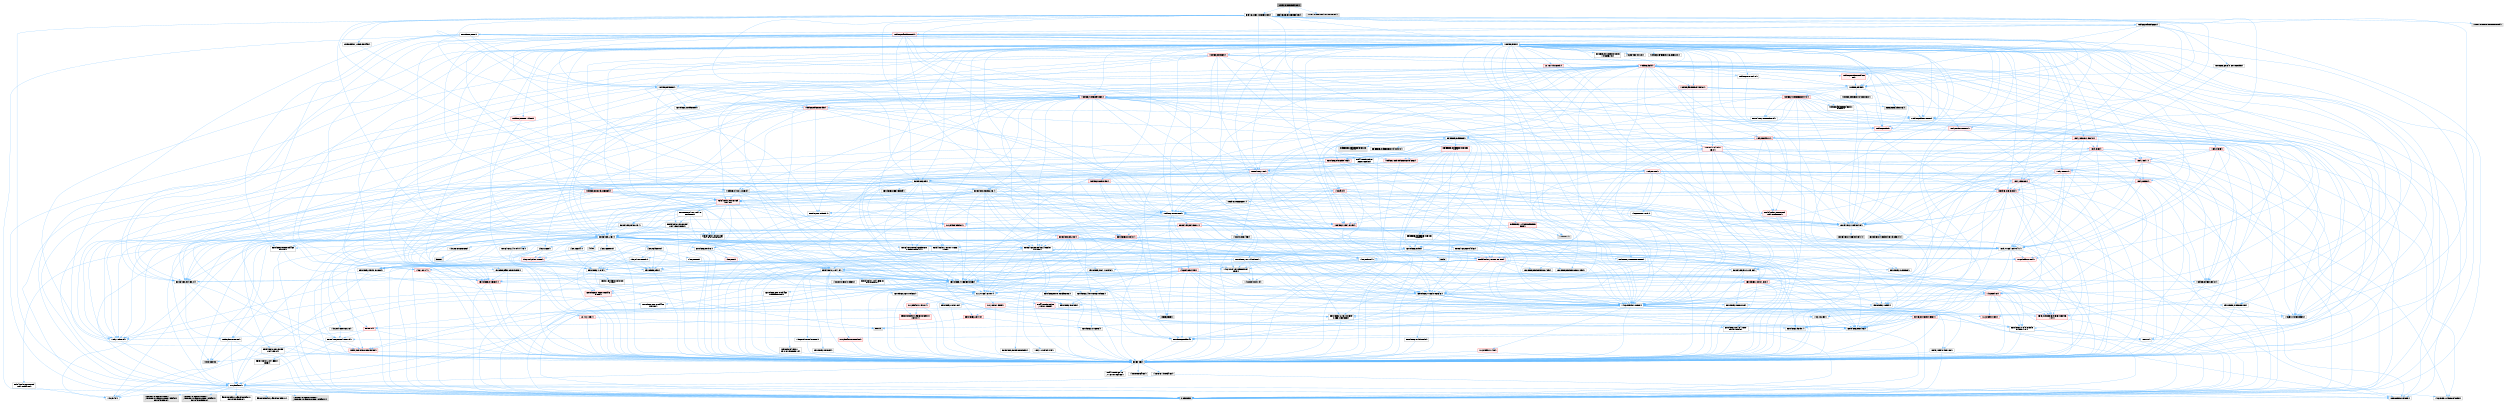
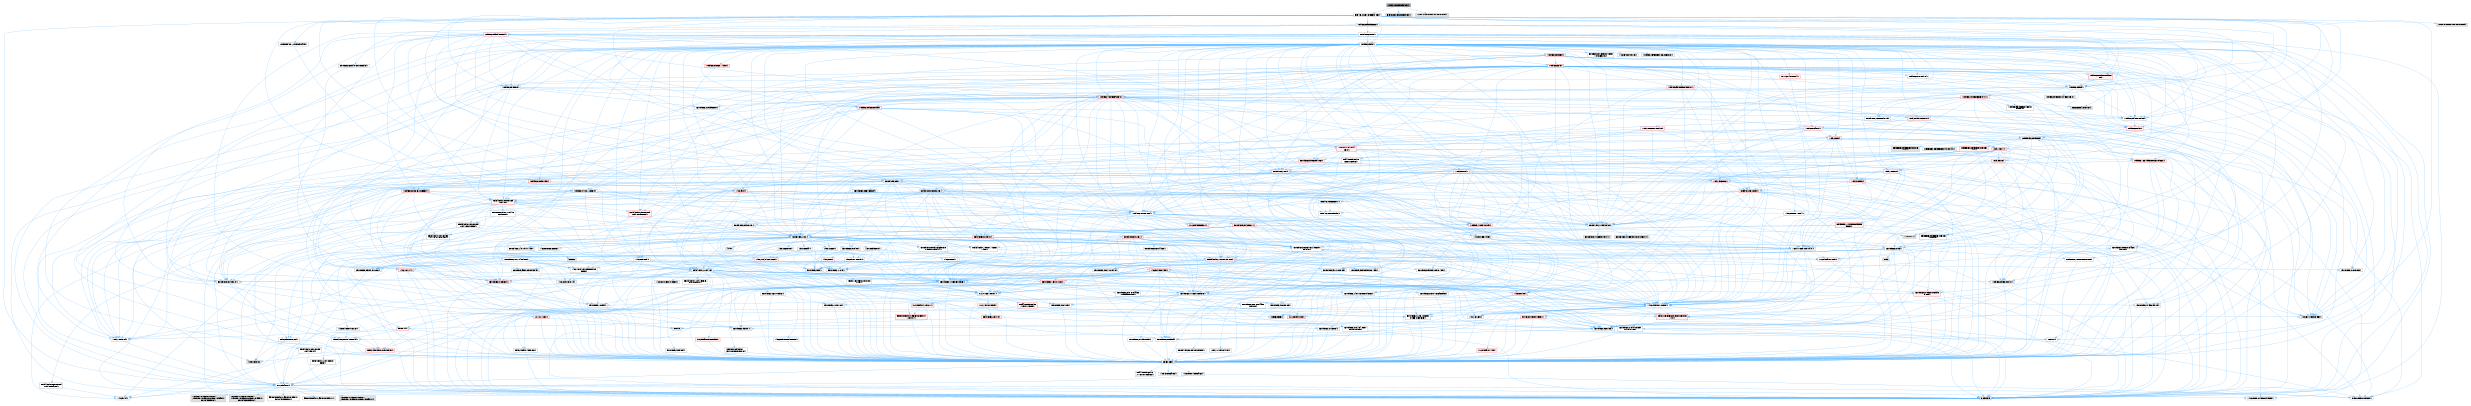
edge "Math/Plane.h" -> "Math/Matrix.h": reversed
edge "Delegates/Delegate.h" -> "AutoRTFM.h": reversed
